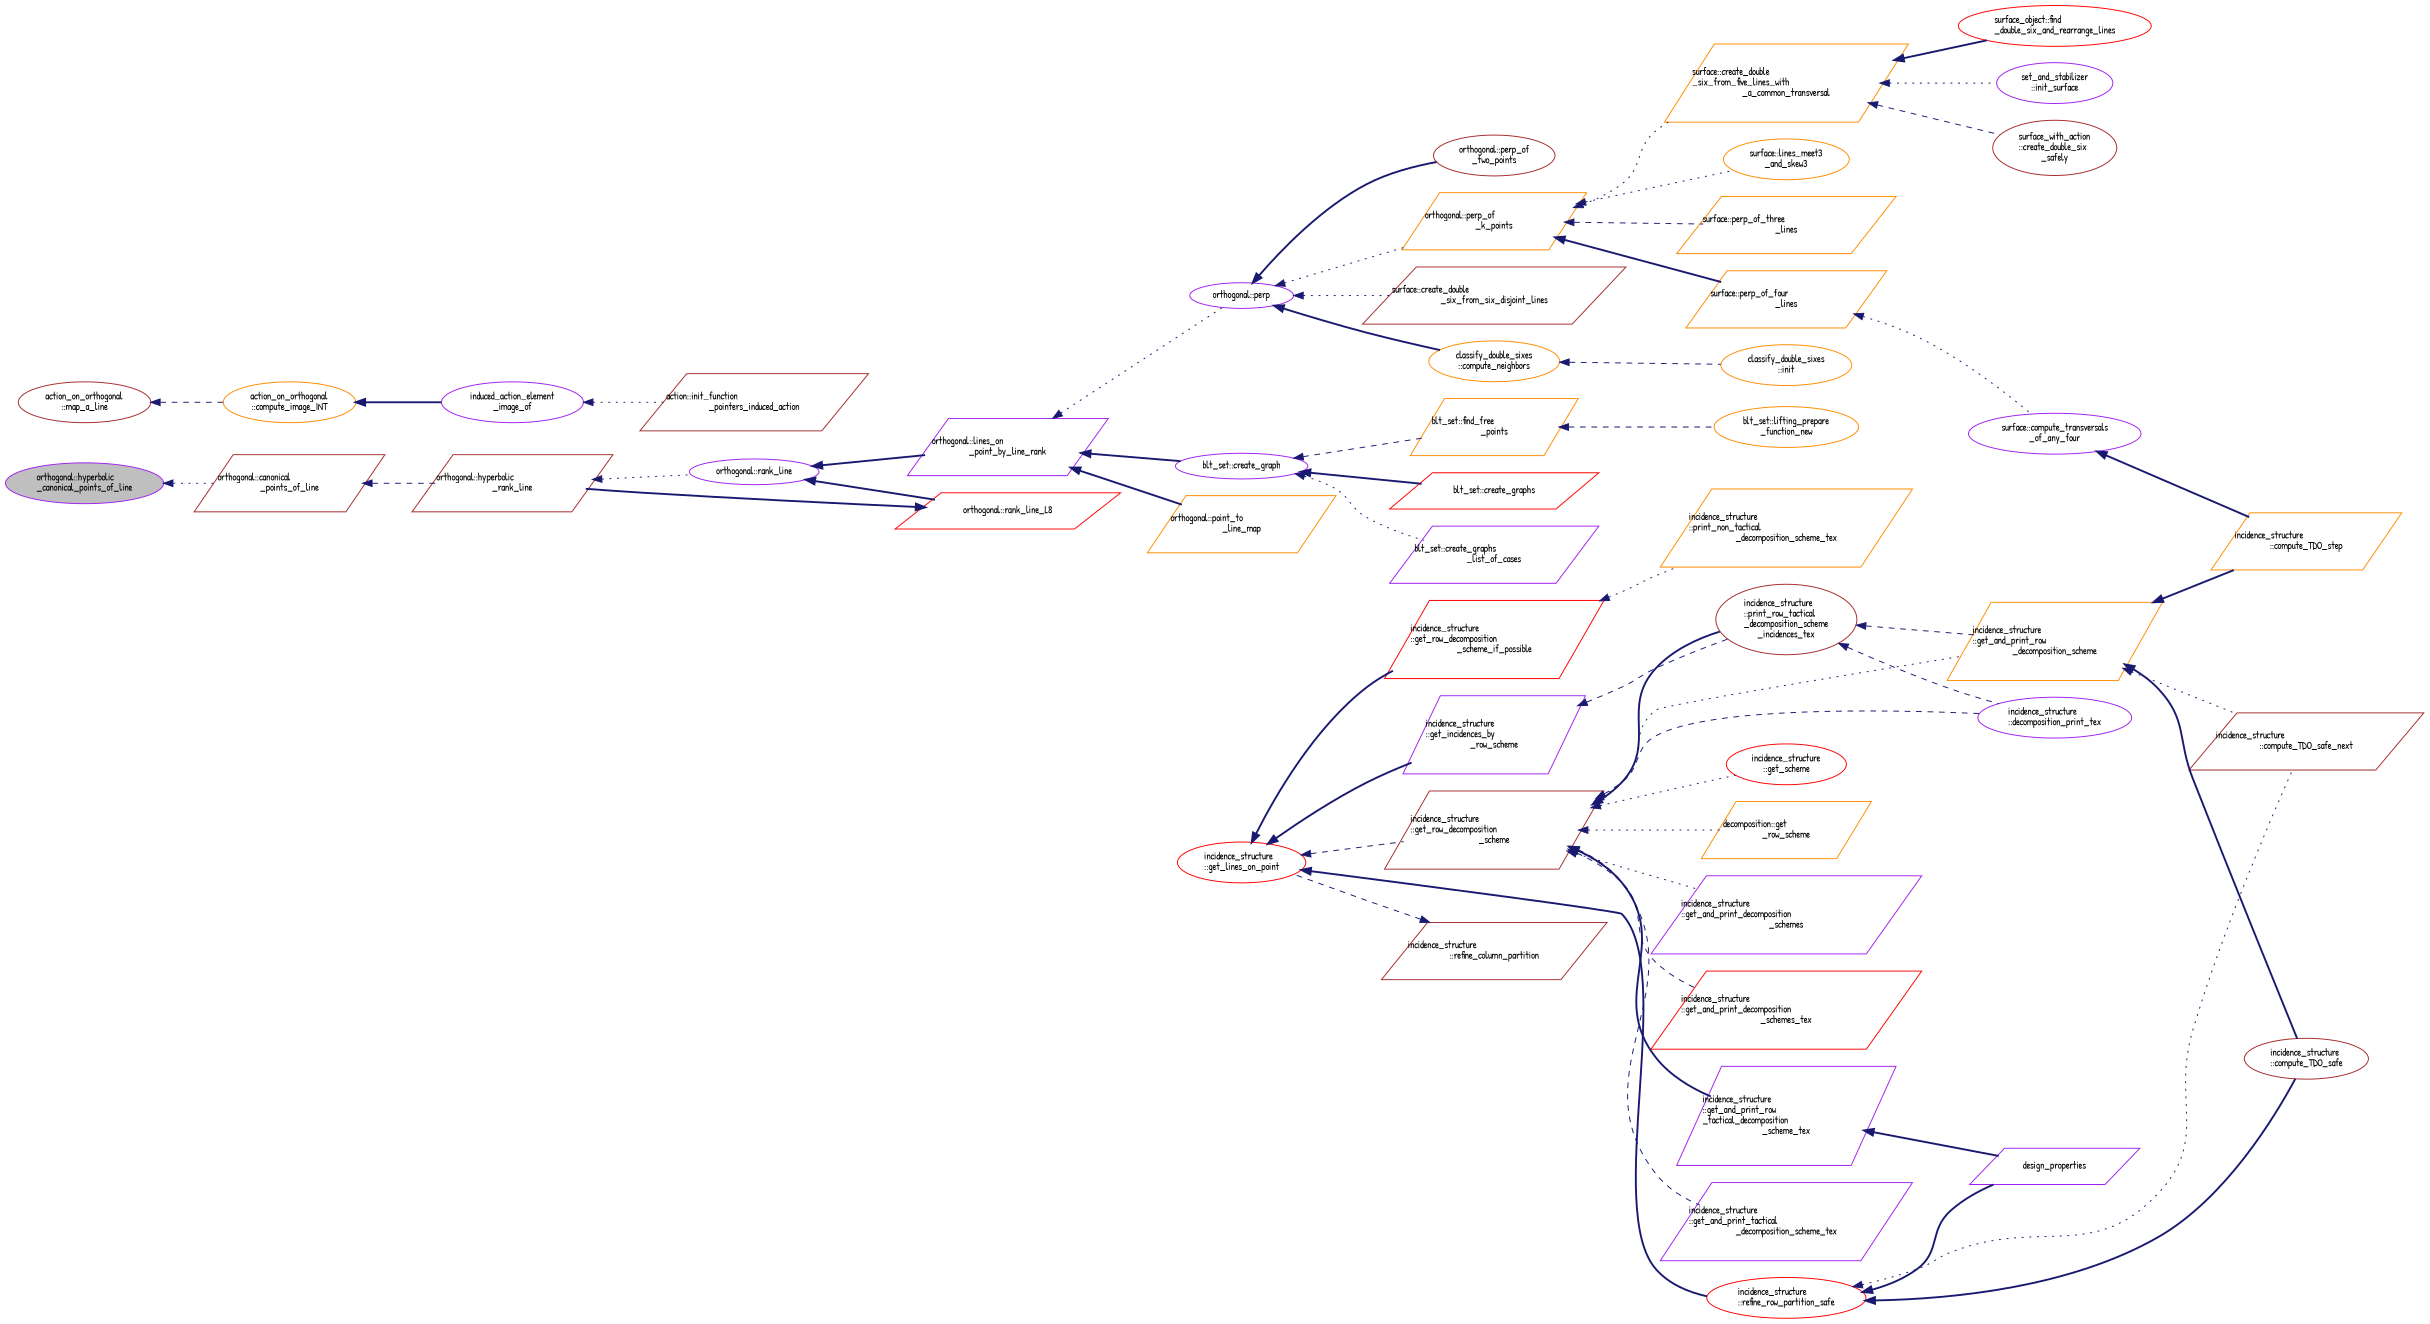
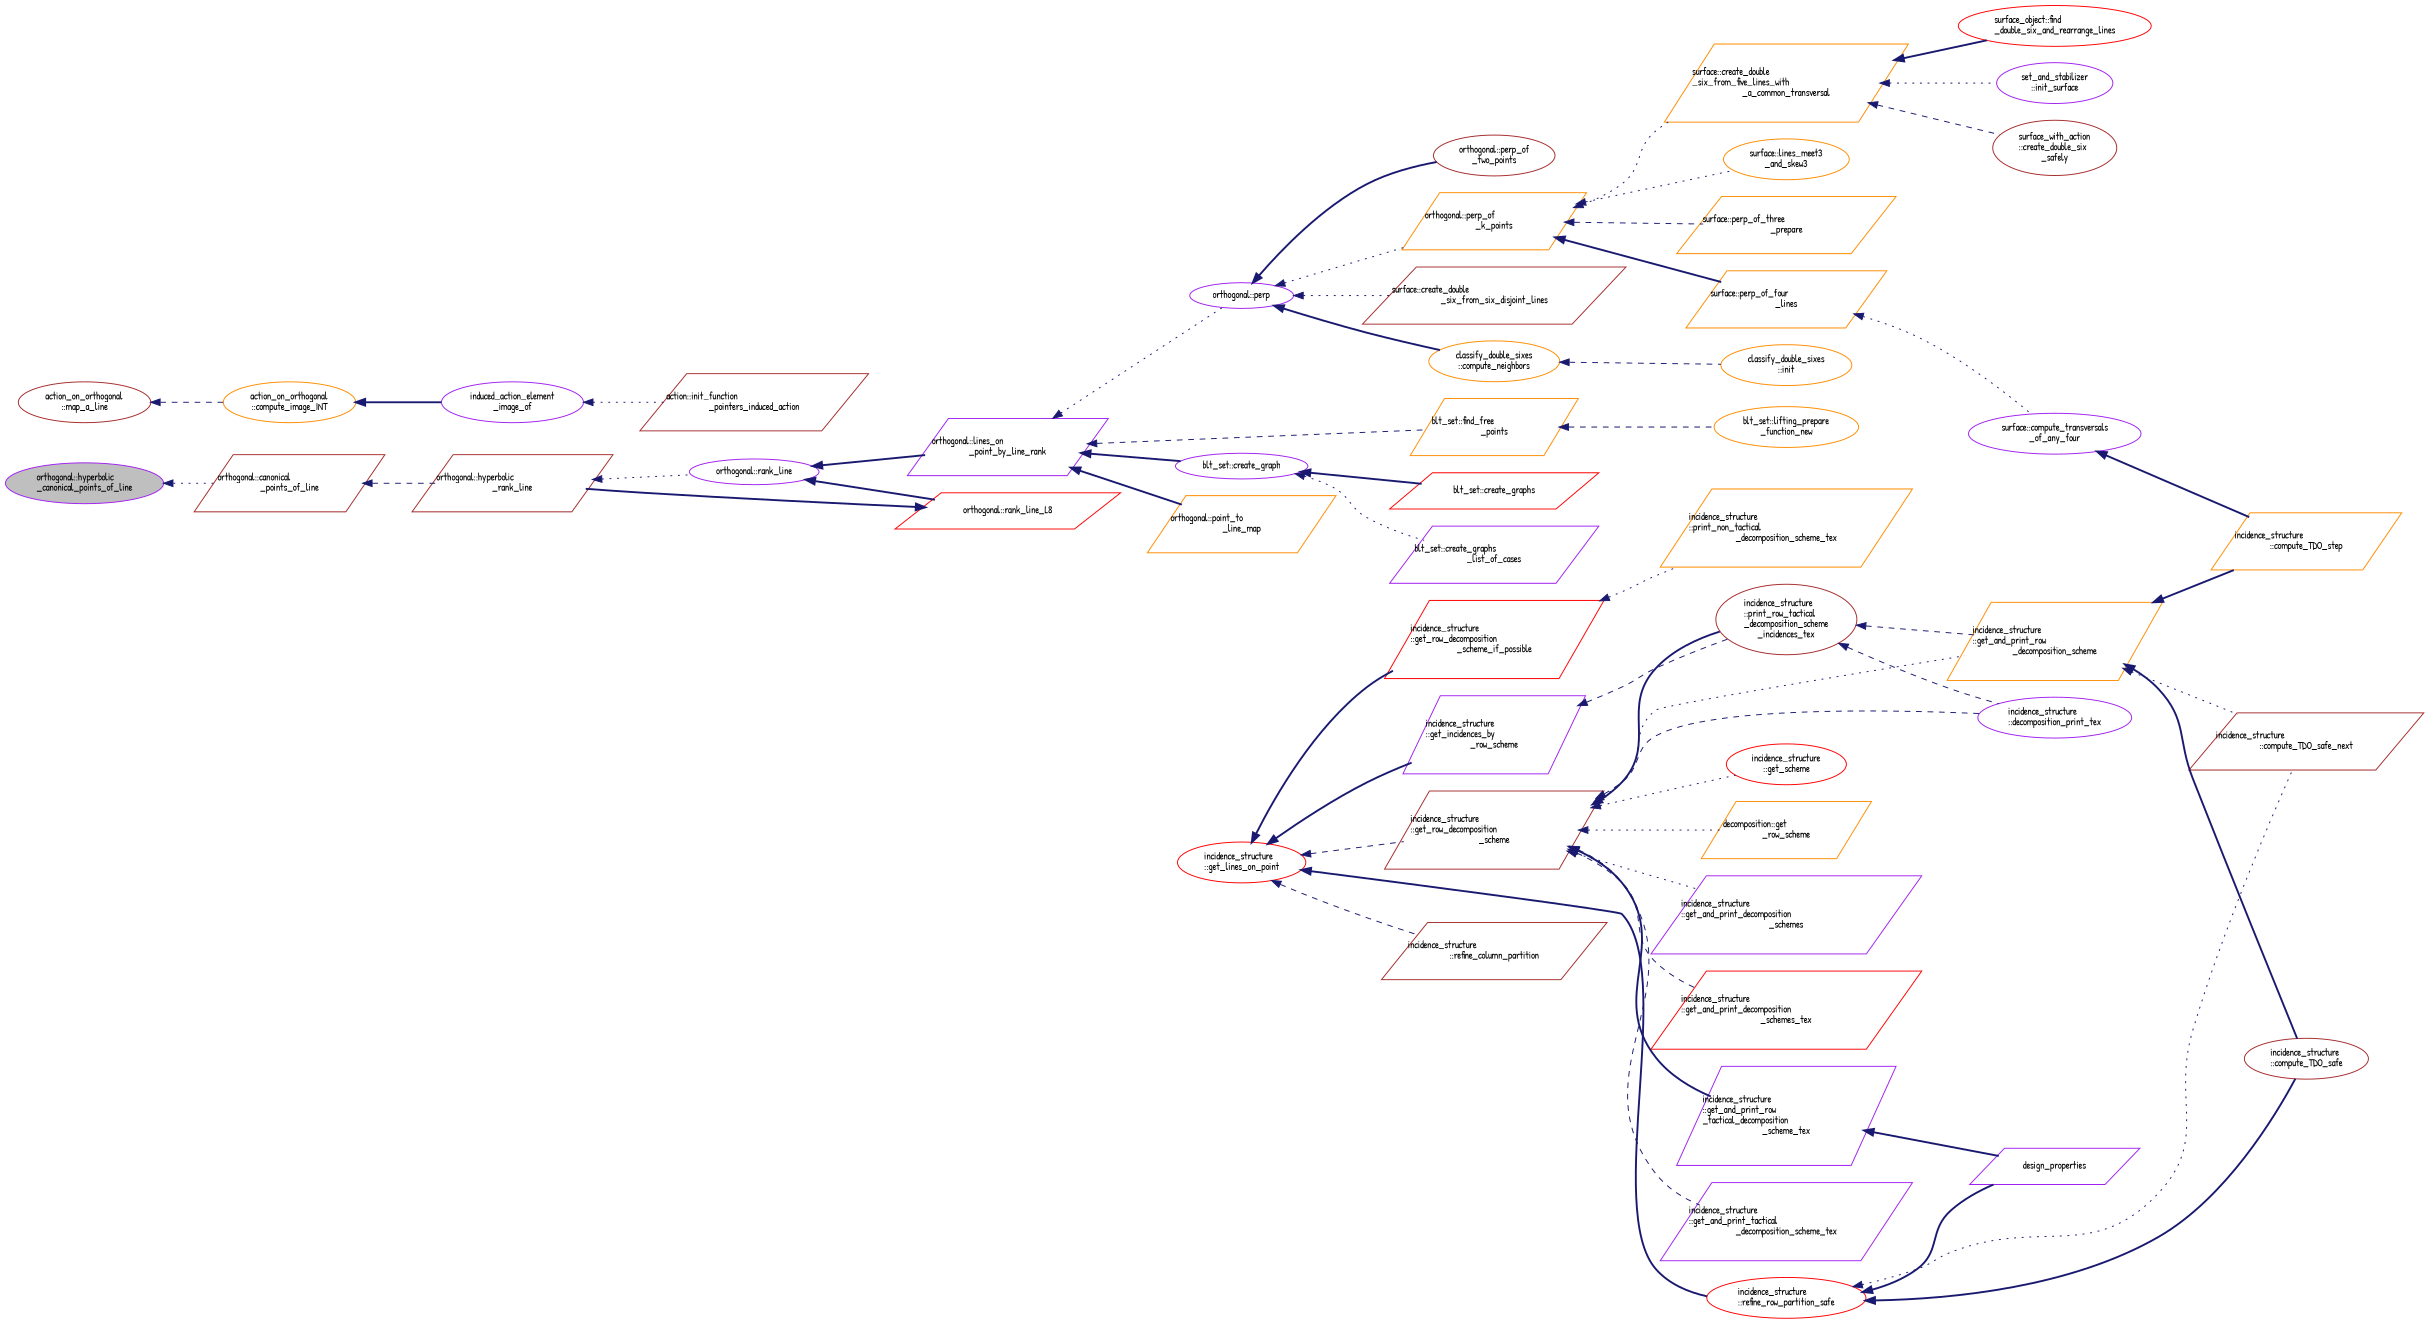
node "surface::perp_of_three _lines": label "surface::perp_of_three _lines" -> "surface::perp_of_three _prepare"
edge "blt_set::find_free _points" -> "blt_set::create_graph": now "blt_set::find_free _points" -> "orthogonal::lines_on _point_by_line_rank"
edge "incidence_structure ::get_lines_on_point" -> "incidence_structure ::refine_column_partition": reversed
